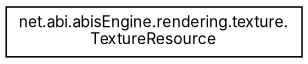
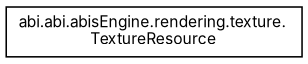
node "net.abi.abisEngine.rendering.texture. TextureResource": label "net.abi.abisEngine.rendering.texture. TextureResource" -> "abi.abi.abisEngine.rendering.texture. TextureResource"
